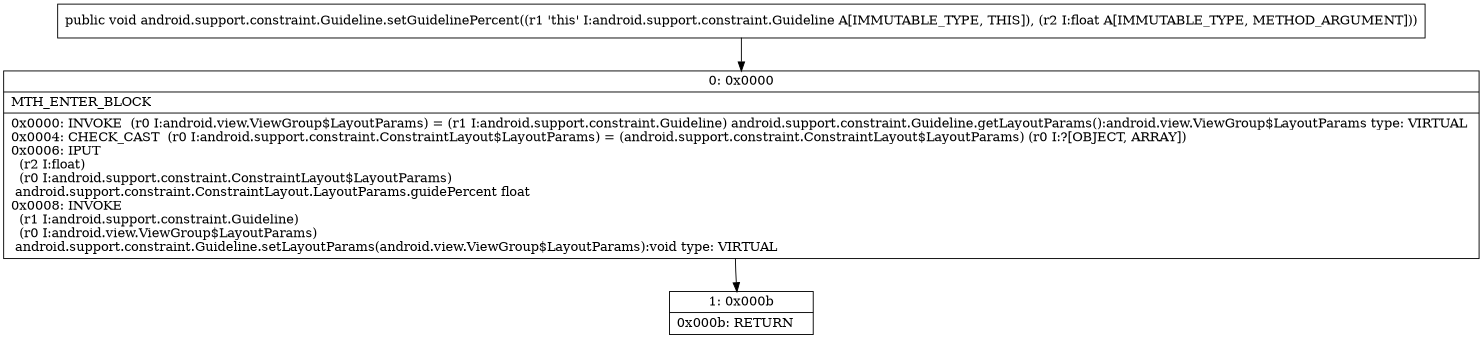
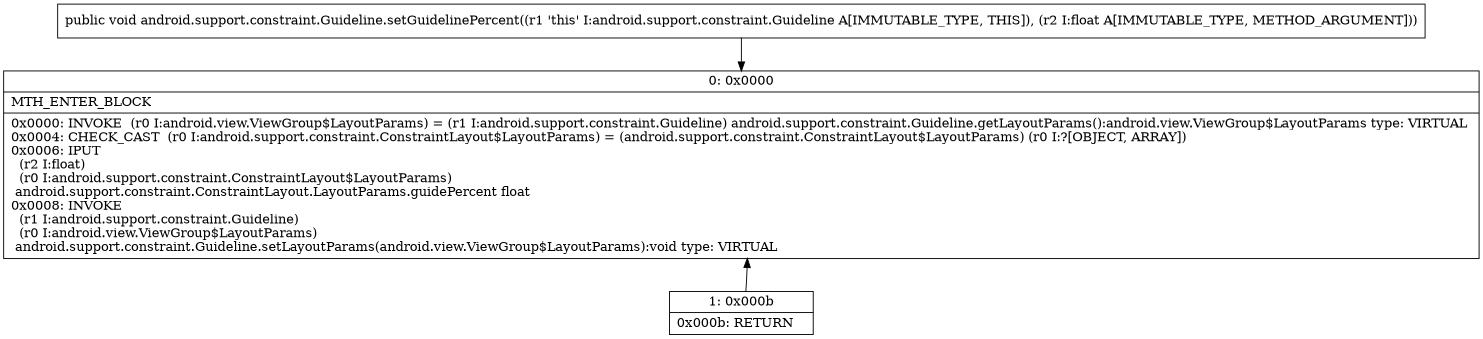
edge "0: 0x0000" -> "1: 0x000b": reversed
